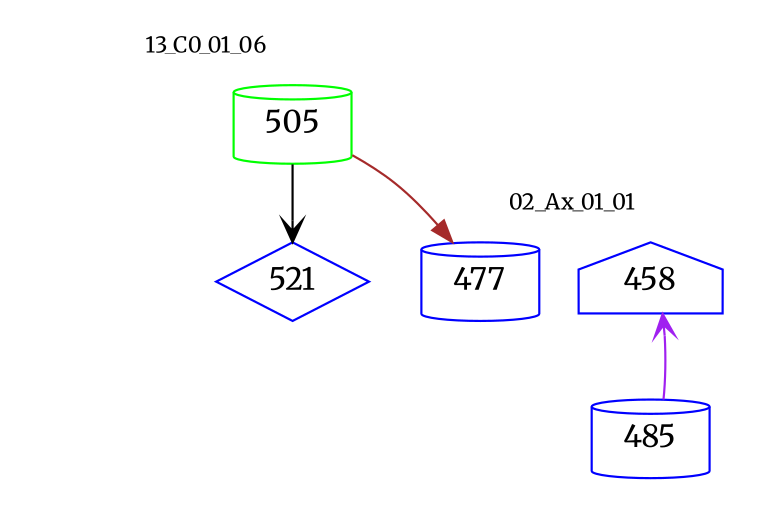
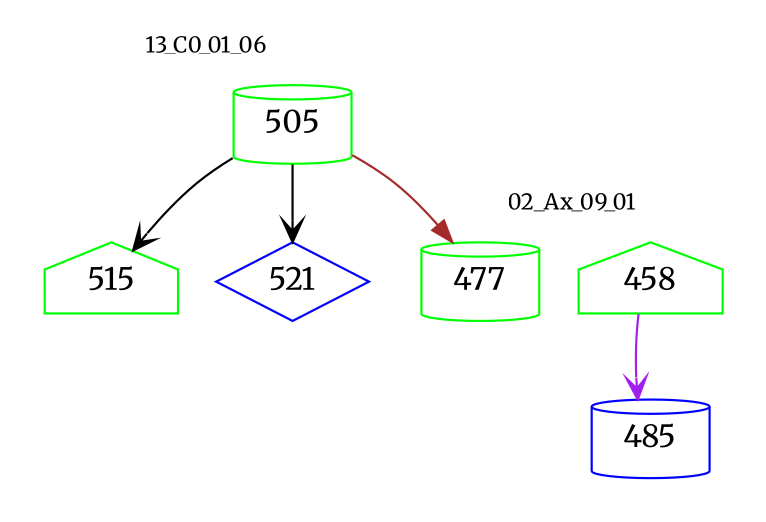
cluster "02_Ax_01_01": label "02_Ax_01_01" -> "02_Ax_09_01"
node "515": added
node "477": color blue -> green
node "458": color blue -> green
edge "485" -> "458": reversed
